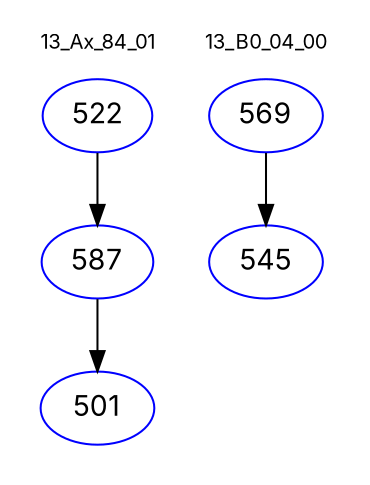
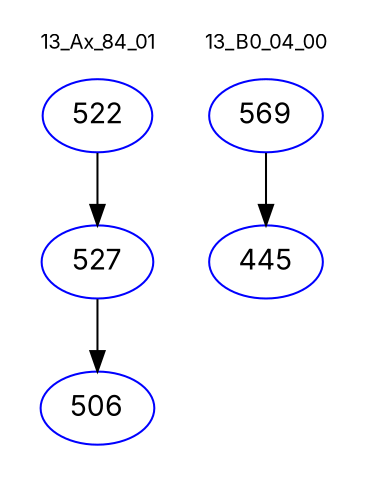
node "587": label "587" -> "527"
node "545": label "545" -> "445"
node "501": label "501" -> "506"
